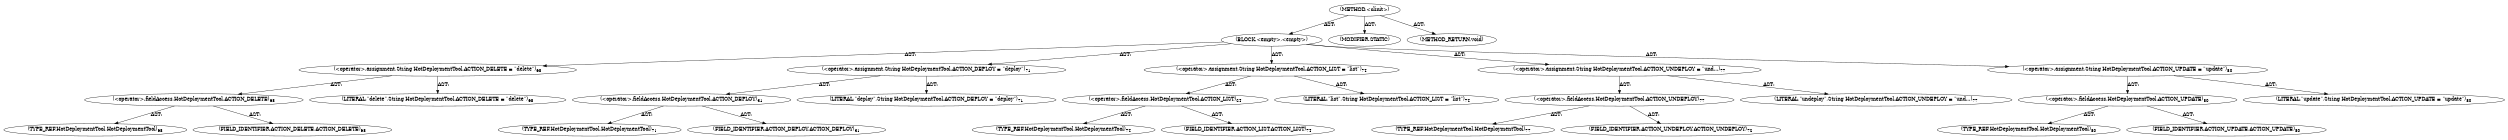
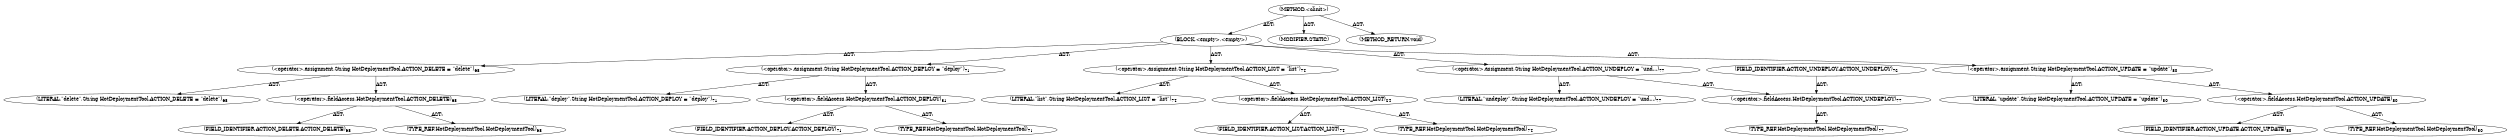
edge "(<operator>.fieldAccess,HotDeploymentTool.ACTION_UNDEPLOY)" -> "(FIELD_IDENTIFIER,ACTION_UNDEPLOY,ACTION_UNDEPLOY)": reversed
node "(FIELD_IDENTIFIER,ACTION_DEPLOY,ACTION_DEPLOY)": text "31" -> "71"
